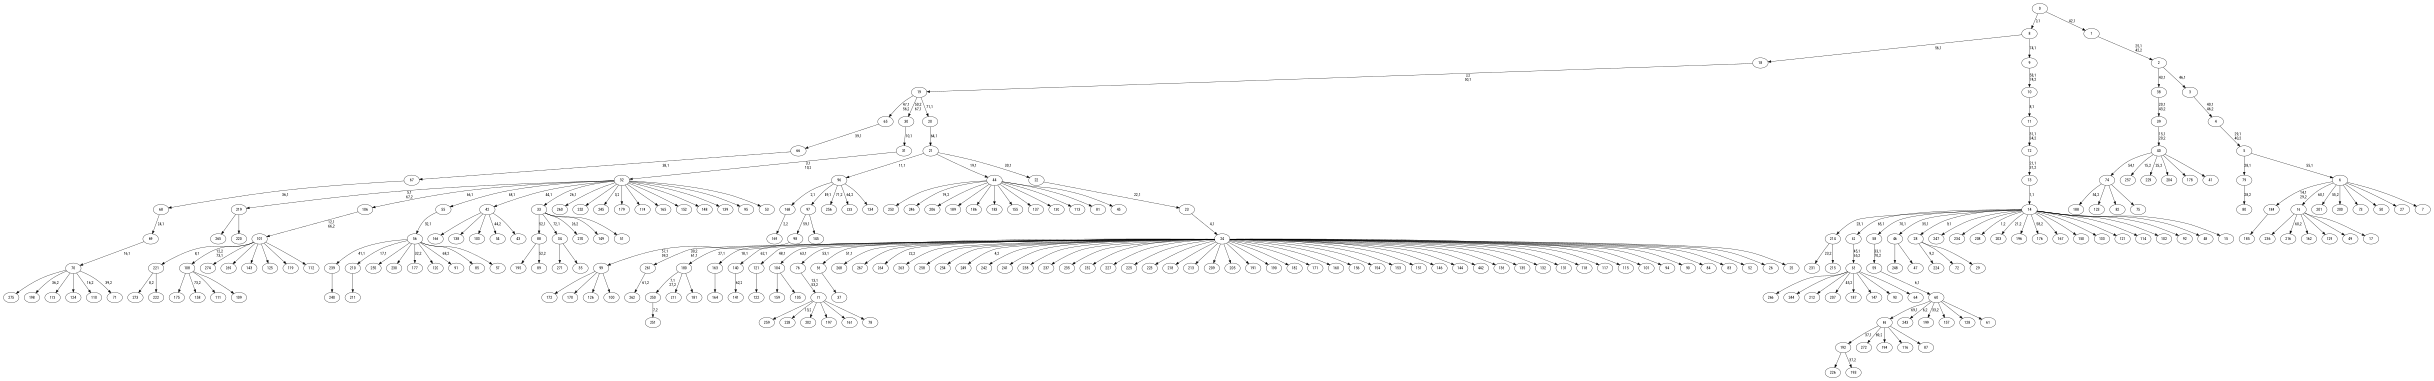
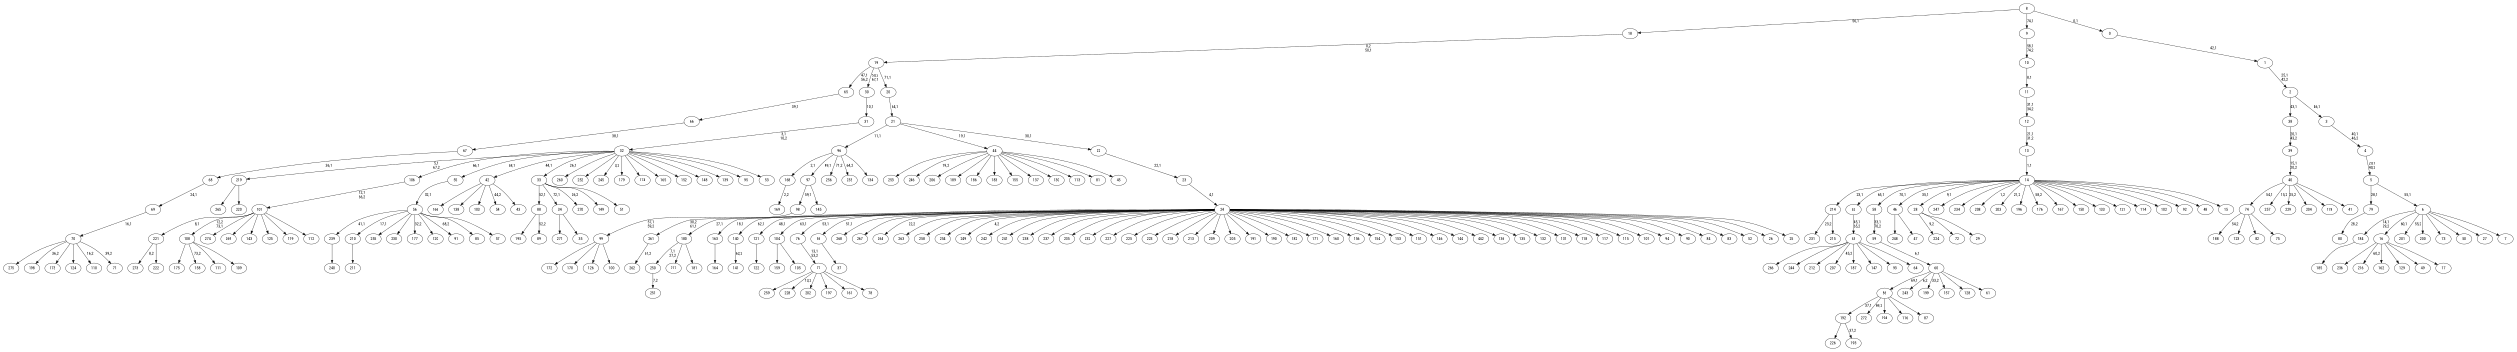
edge "0" -> "8": reversed
